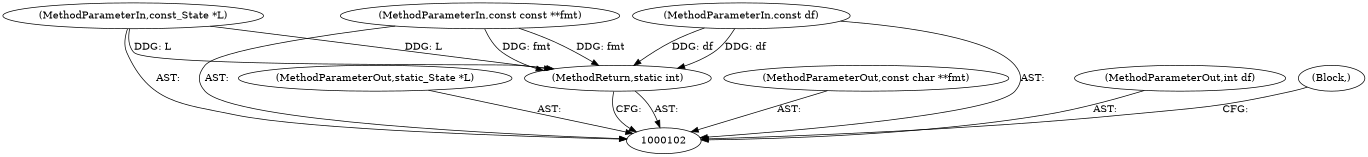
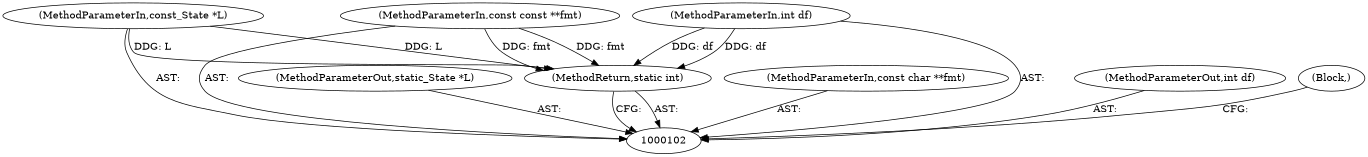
node "(MethodParameterIn,const df)": label "(MethodParameterIn,const df)" -> "(MethodParameterIn,int df)"
node "(MethodParameterOut,const char **fmt)": label "(MethodParameterOut,const char **fmt)" -> "(MethodParameterIn,const char **fmt)"
